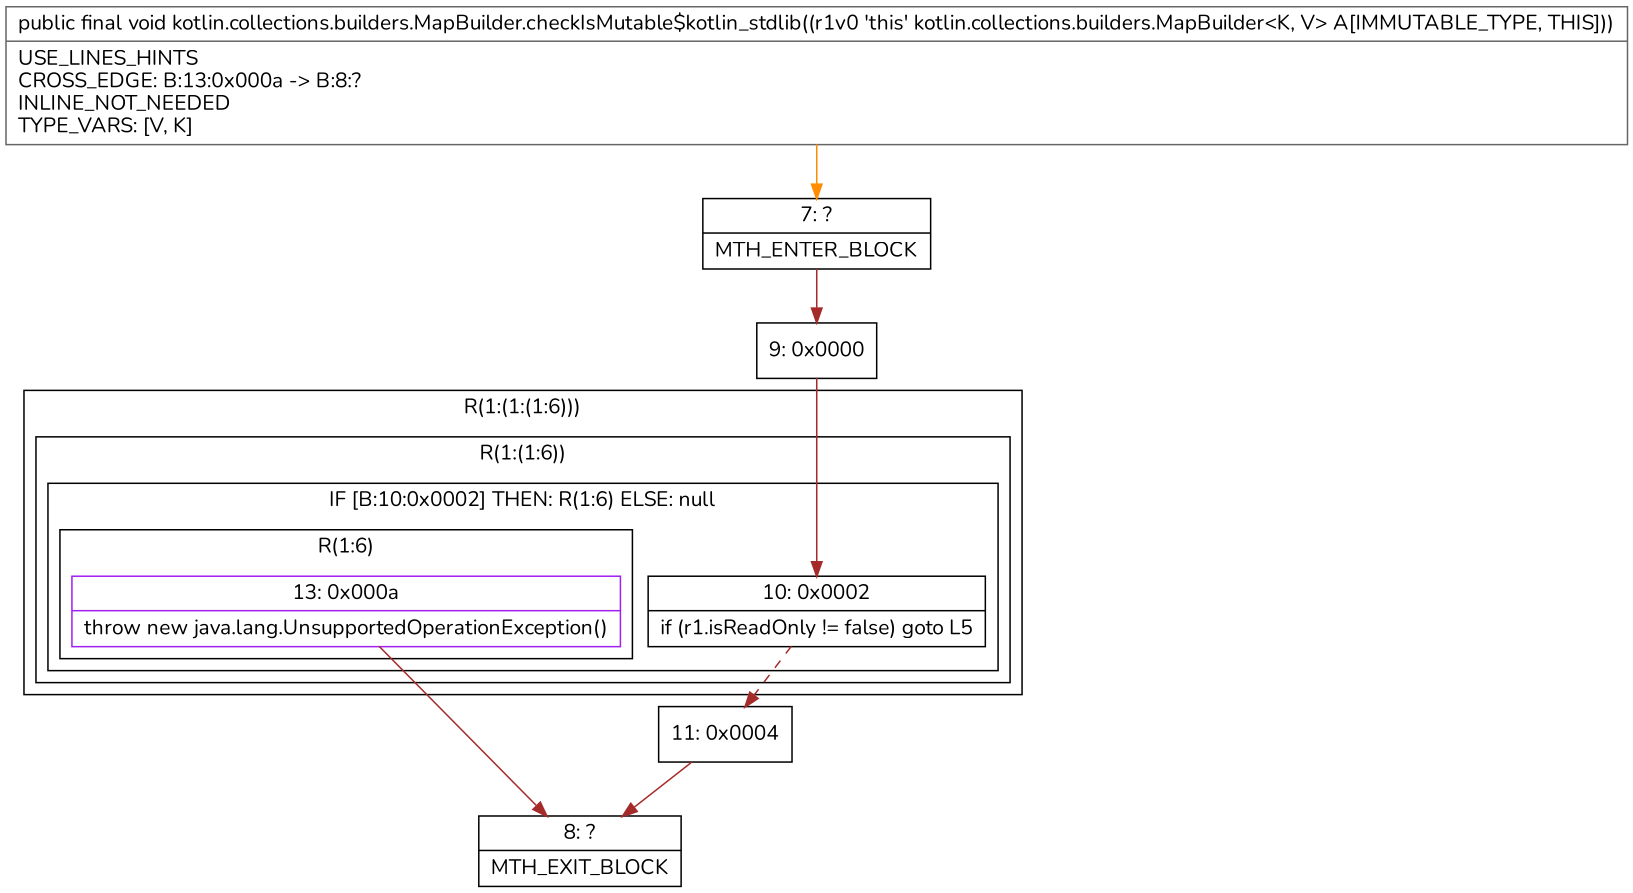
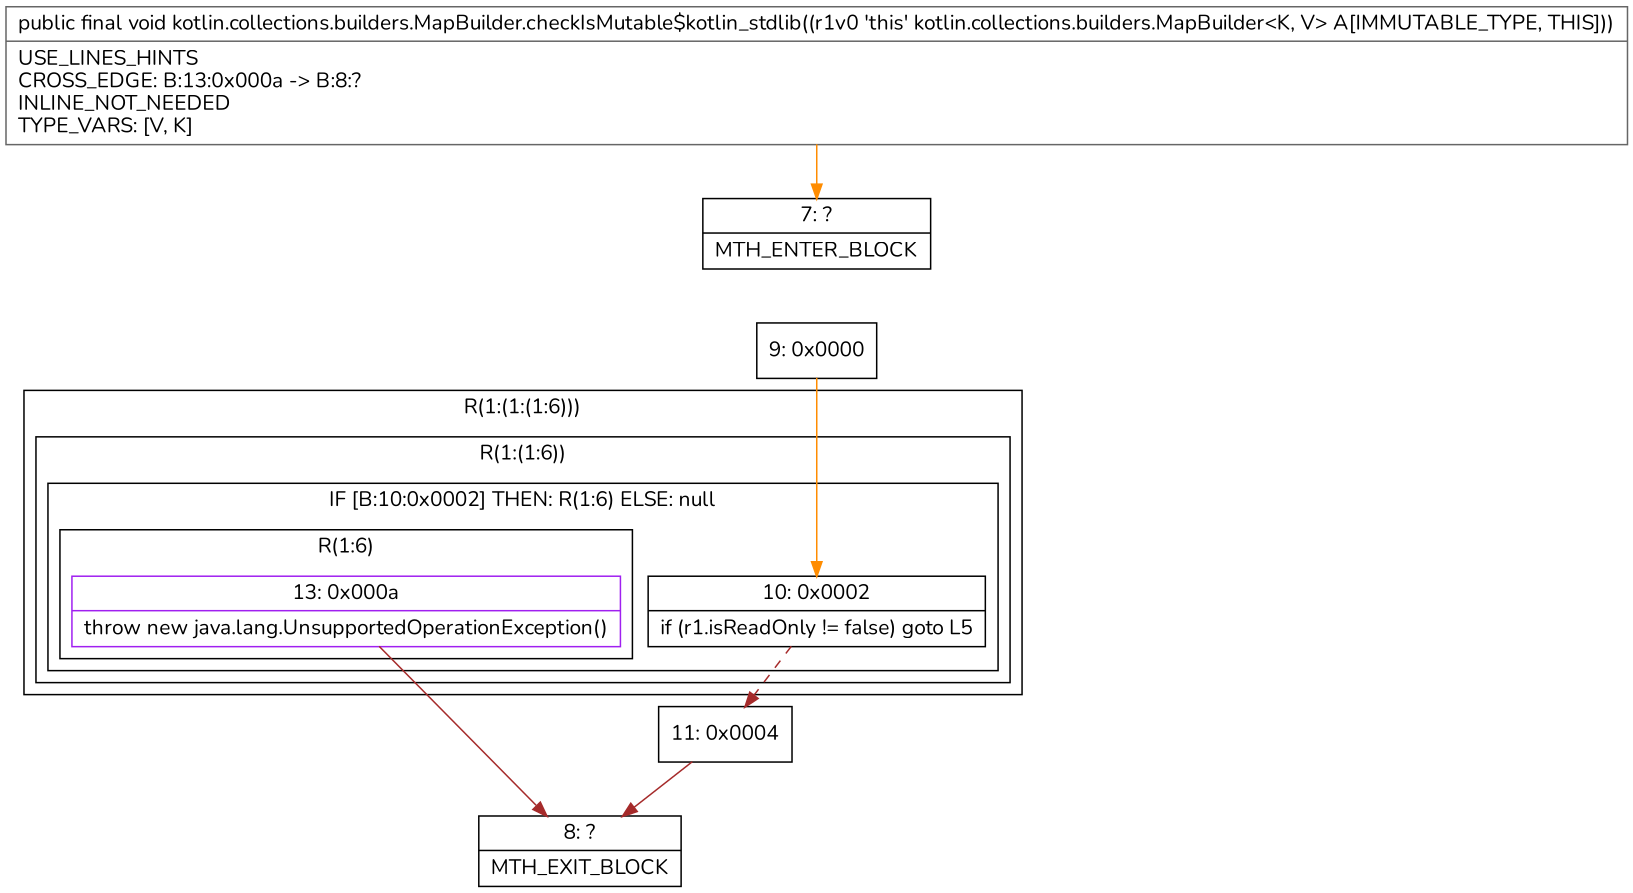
edge "7: ?" -> "9: 0x0000": removed
edge "9: 0x0000" -> "10: 0x0002": color brown -> darkorange
